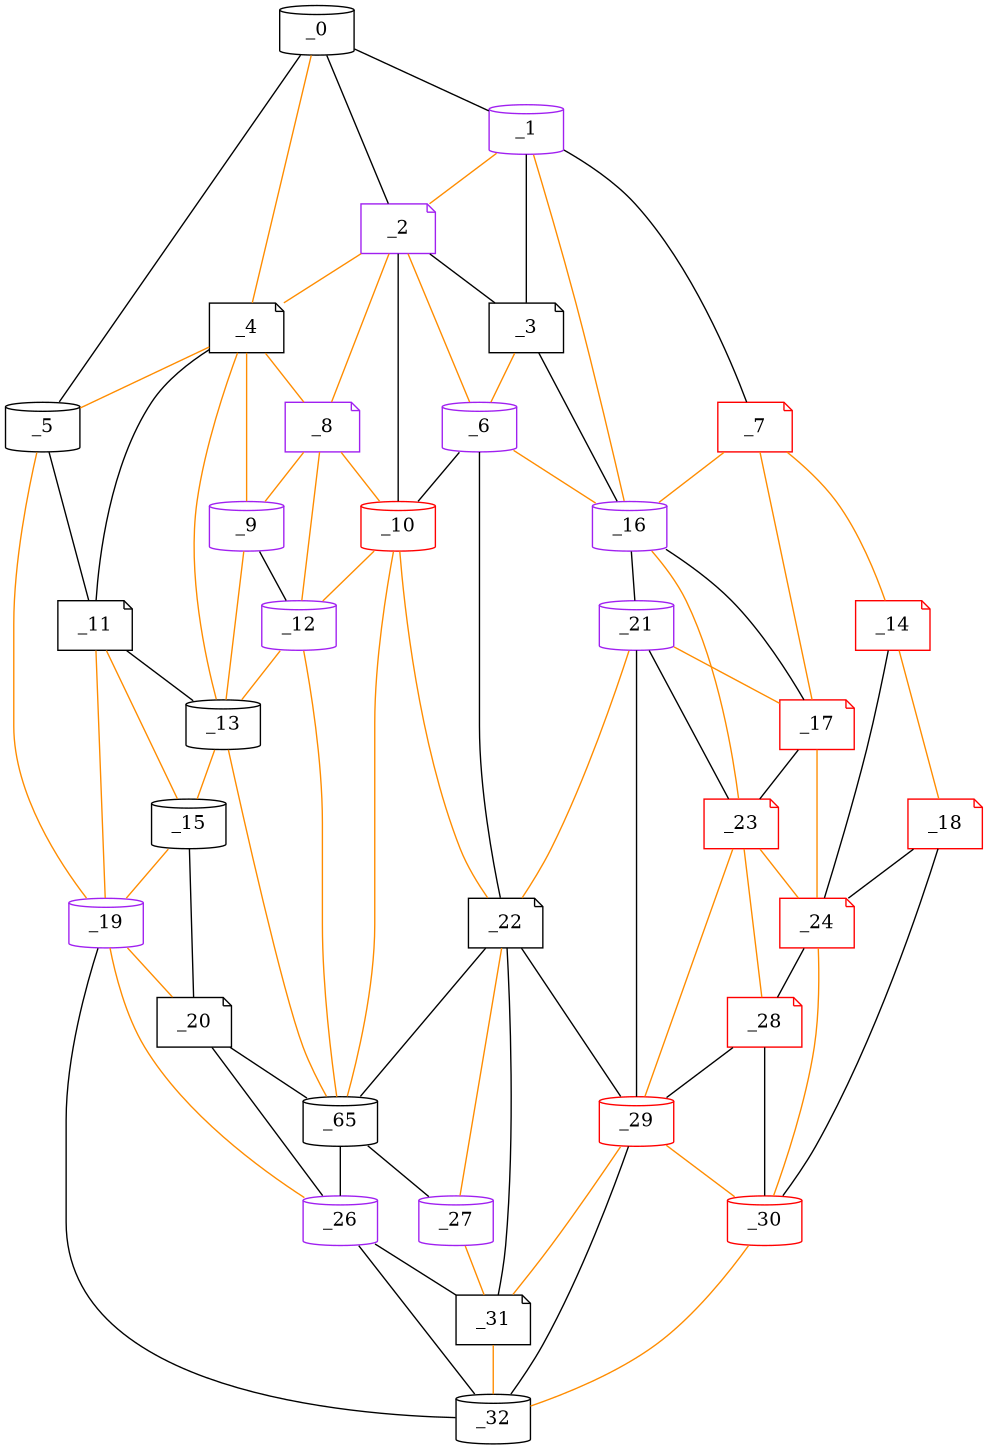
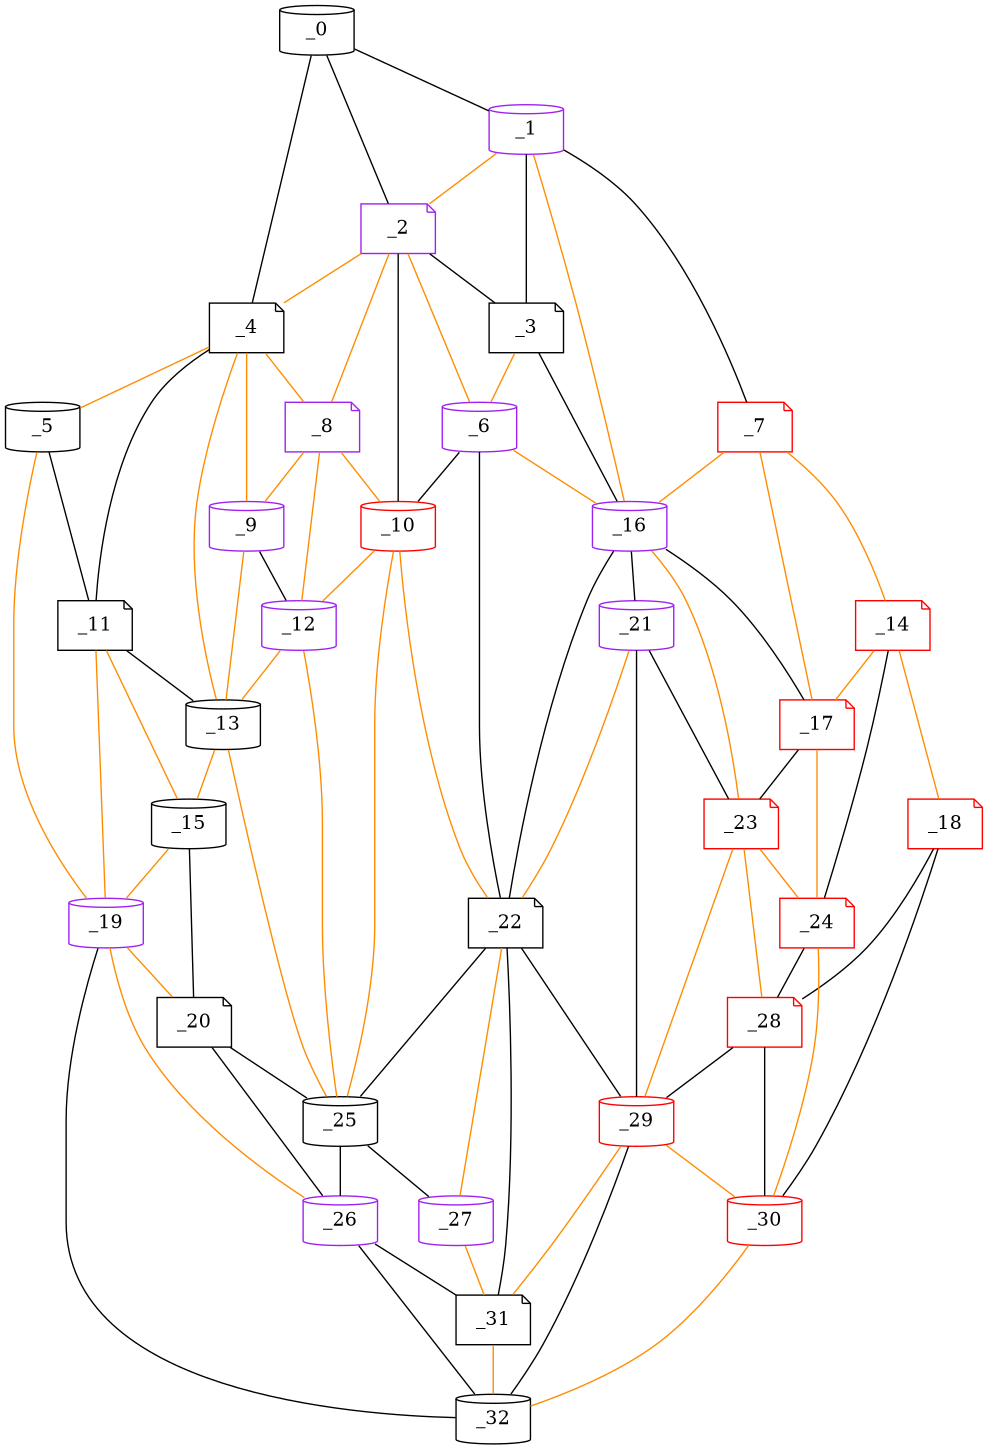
edge "_0" -- "_4": color darkorange -> black
edge "_0" -- "_5": removed
edge "_21" -- "_17": now "_14" -- "_17"
edge "_16" -- "_22": added
edge "_18" -- "_24": now "_18" -- "_28"
node "_65": label "_65" -> "_25"
